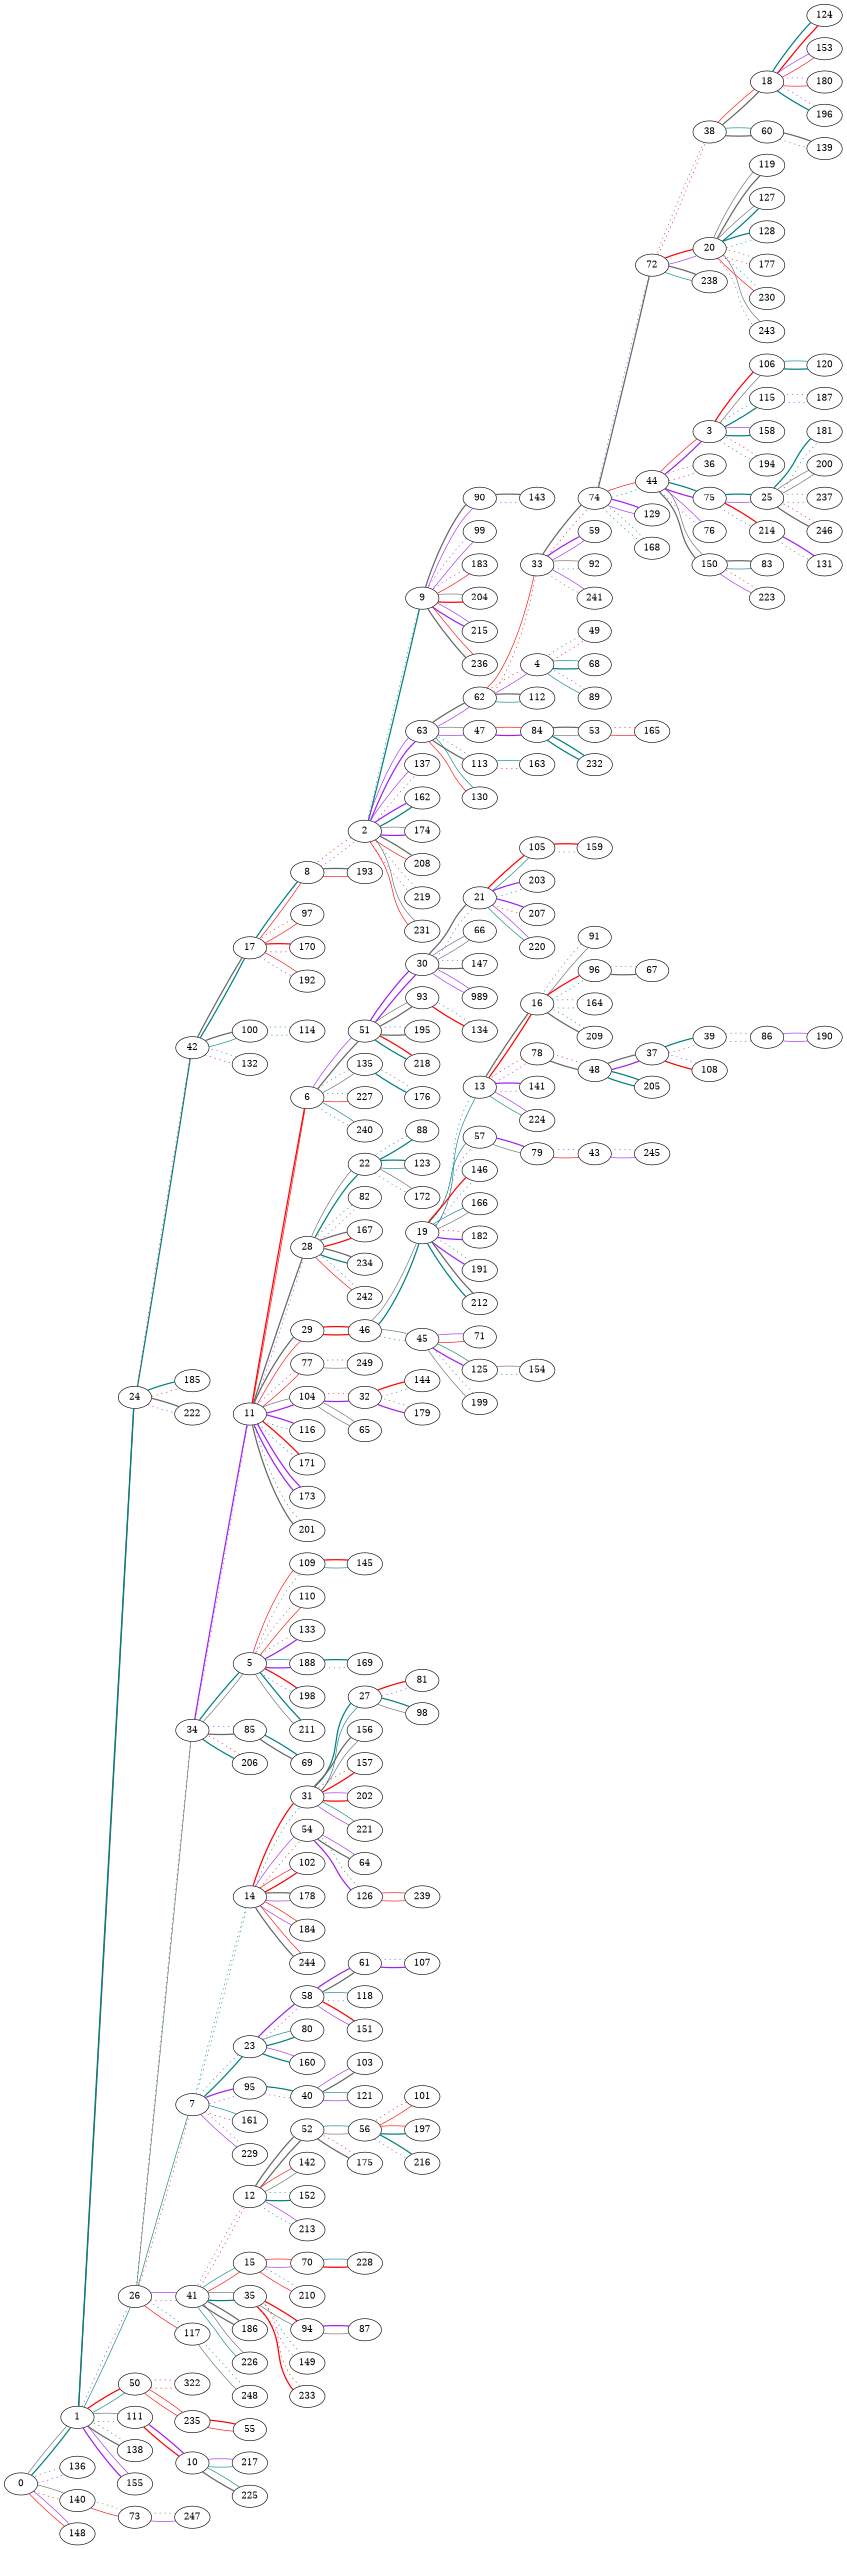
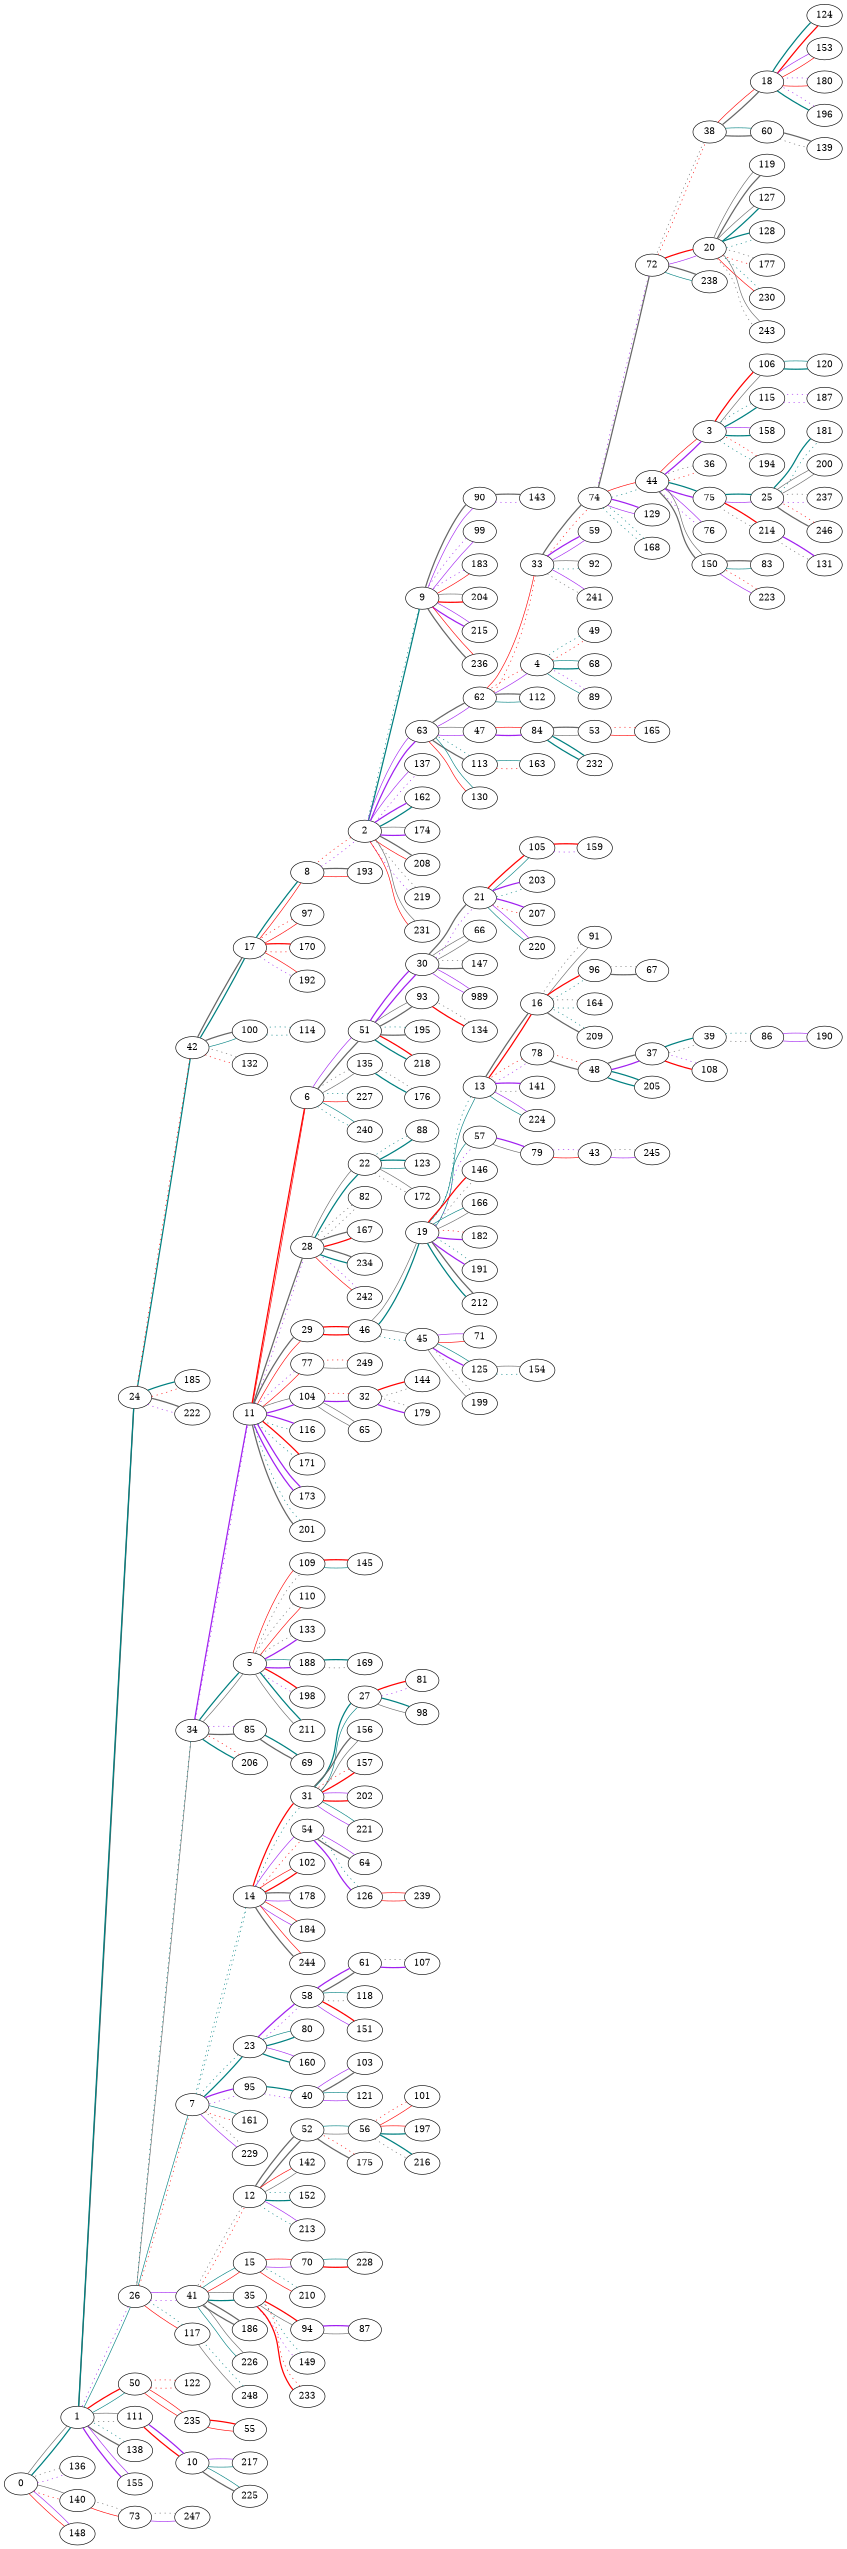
node "322": label "322" -> "122"
